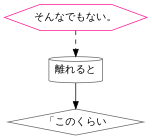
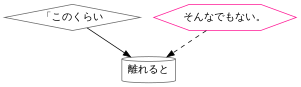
edge "離れると" -> "「このくらい": reversed
